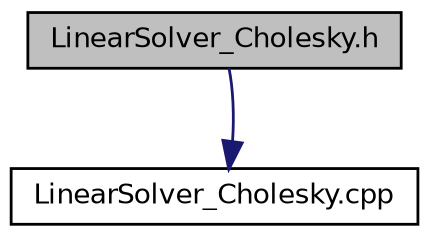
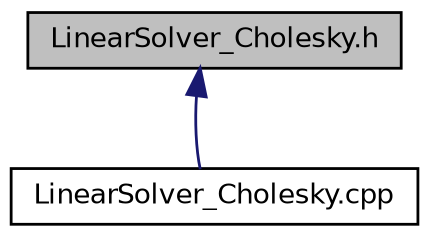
edge "LinearSolver_Cholesky.h" -> "LinearSolver_Cholesky.cpp": reversed
